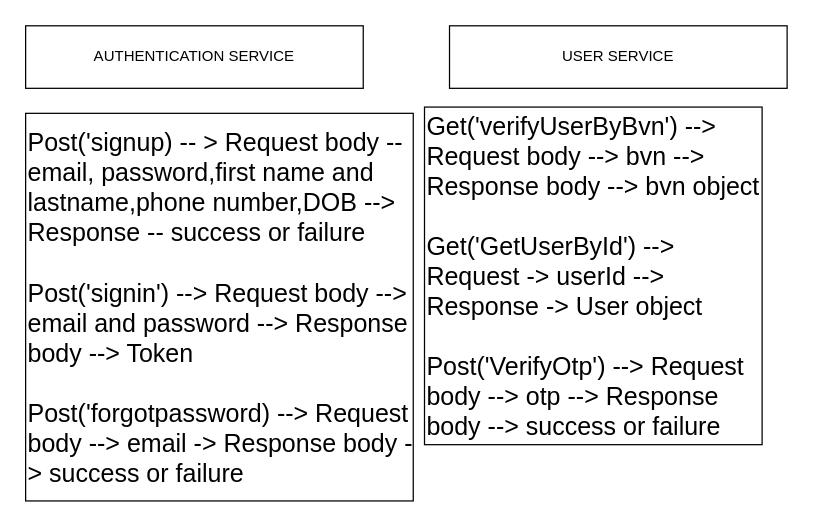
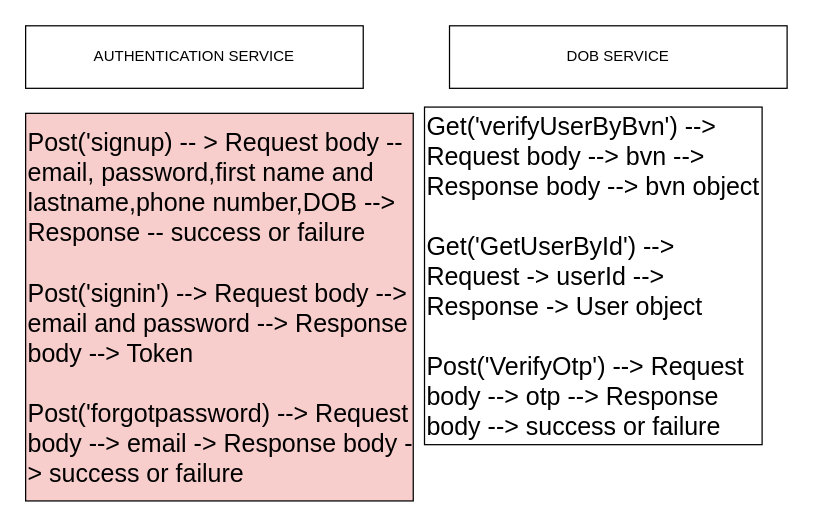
node "USER SERVICE": label "USER SERVICE" -> "DOB SERVICE"
node "Post('signup) -- > Request body -- email, password,first name and lastname,phone number,DOB --> Response -- success or failure Post('signin') --> Request body --> email and password --> Response body --> Token Post('forgotpassword) --> Request body --> email -> Response body -> success or failure": fillcolor #ffffff -> #f8cecc
